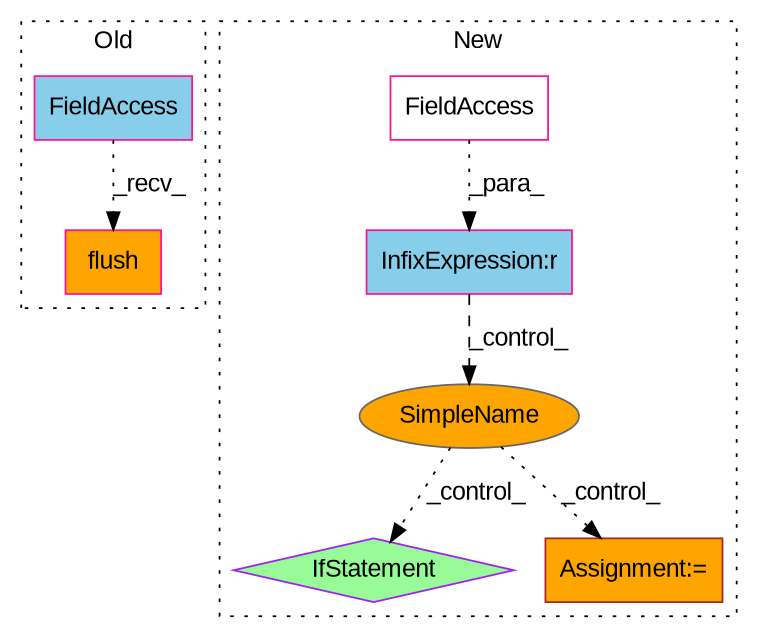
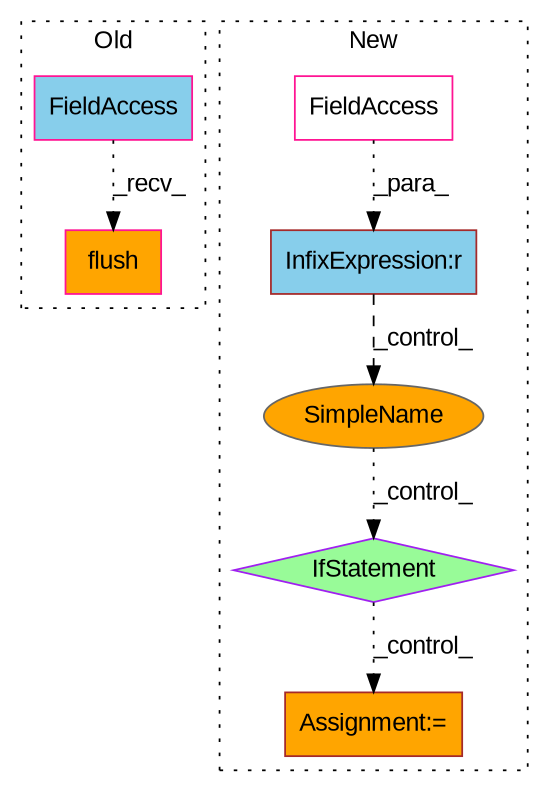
node "InfixExpression:r": color deeppink -> brown
edge "SimpleName" -> "Assignment:=": now "IfStatement" -> "Assignment:="
